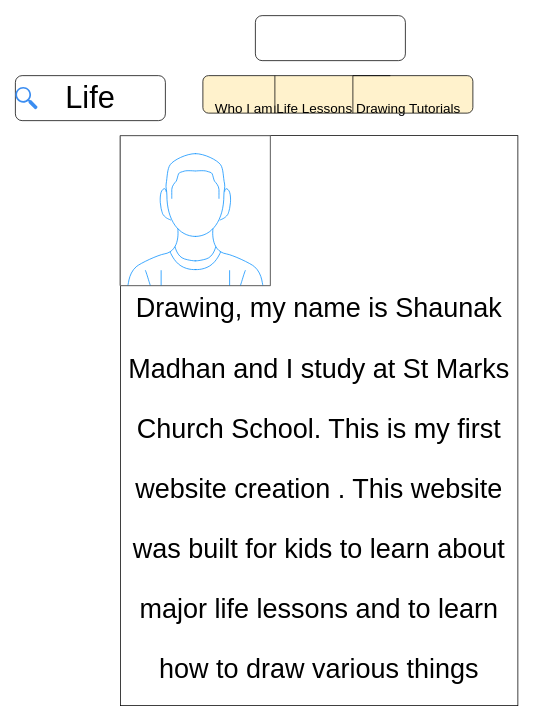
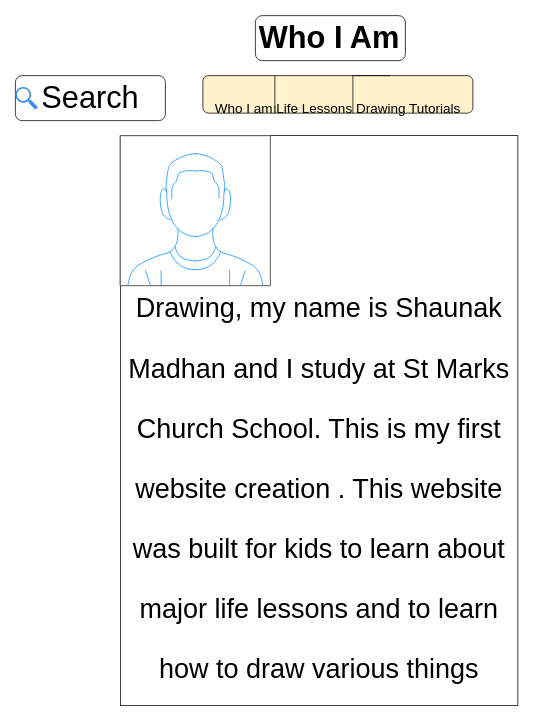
node "Who I Am": added
node "Life": label "Life" -> "Search"
